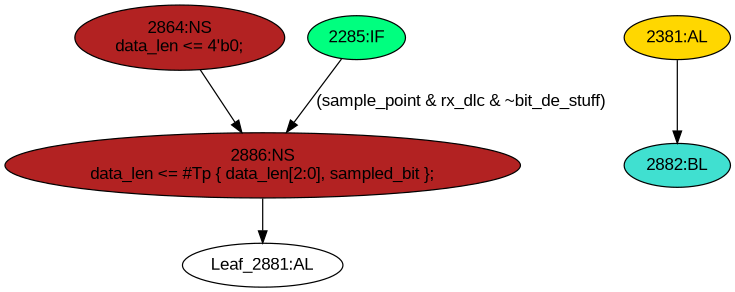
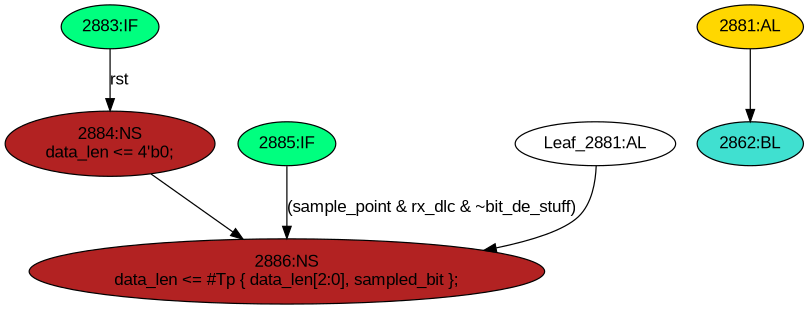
node "2883:IF": added
node "2864:NS data_len <= 4'b0;": label "2864:NS data_len <= 4'b0;" -> "2884:NS data_len <= 4'b0;"
node "2285:IF": label "2285:IF" -> "2885:IF"
node "2381:AL": label "2381:AL" -> "2881:AL"
node "2882:BL": label "2882:BL" -> "2862:BL"
edge "2886:NS data_len <= #Tp { data_len[2:0], sampled_bit };" -> "Leaf_2881:AL": reversed
